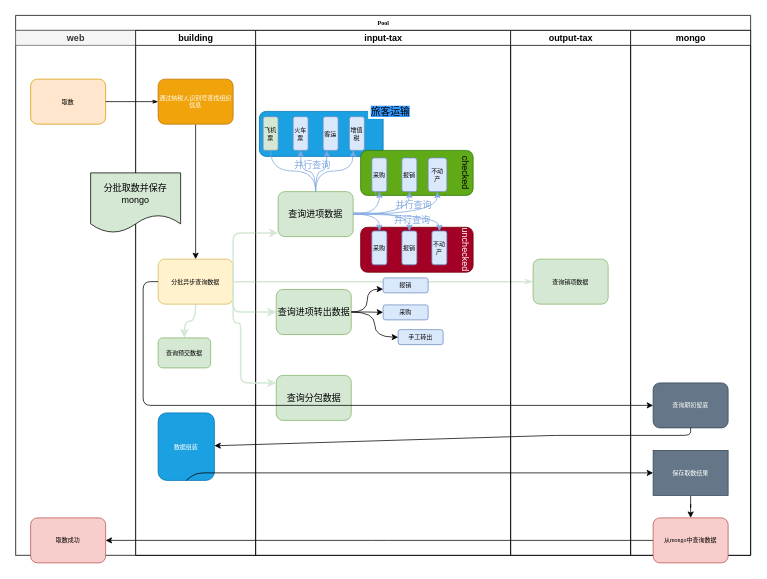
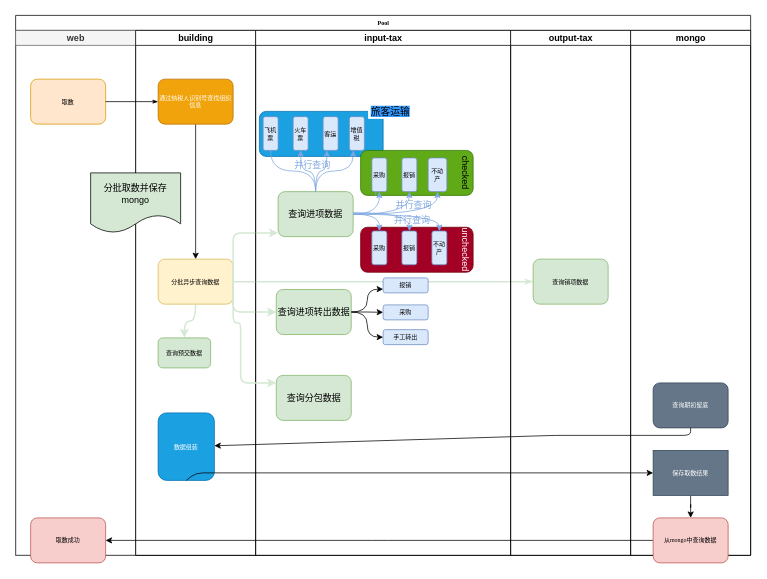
node "飞机票": fillcolor #d5e8d4 -> #dae8fc
node "手工转出": moved (420, 337) -> (405, 337)
edge "分批异步查询数据" -> "查询期初留底": removed
